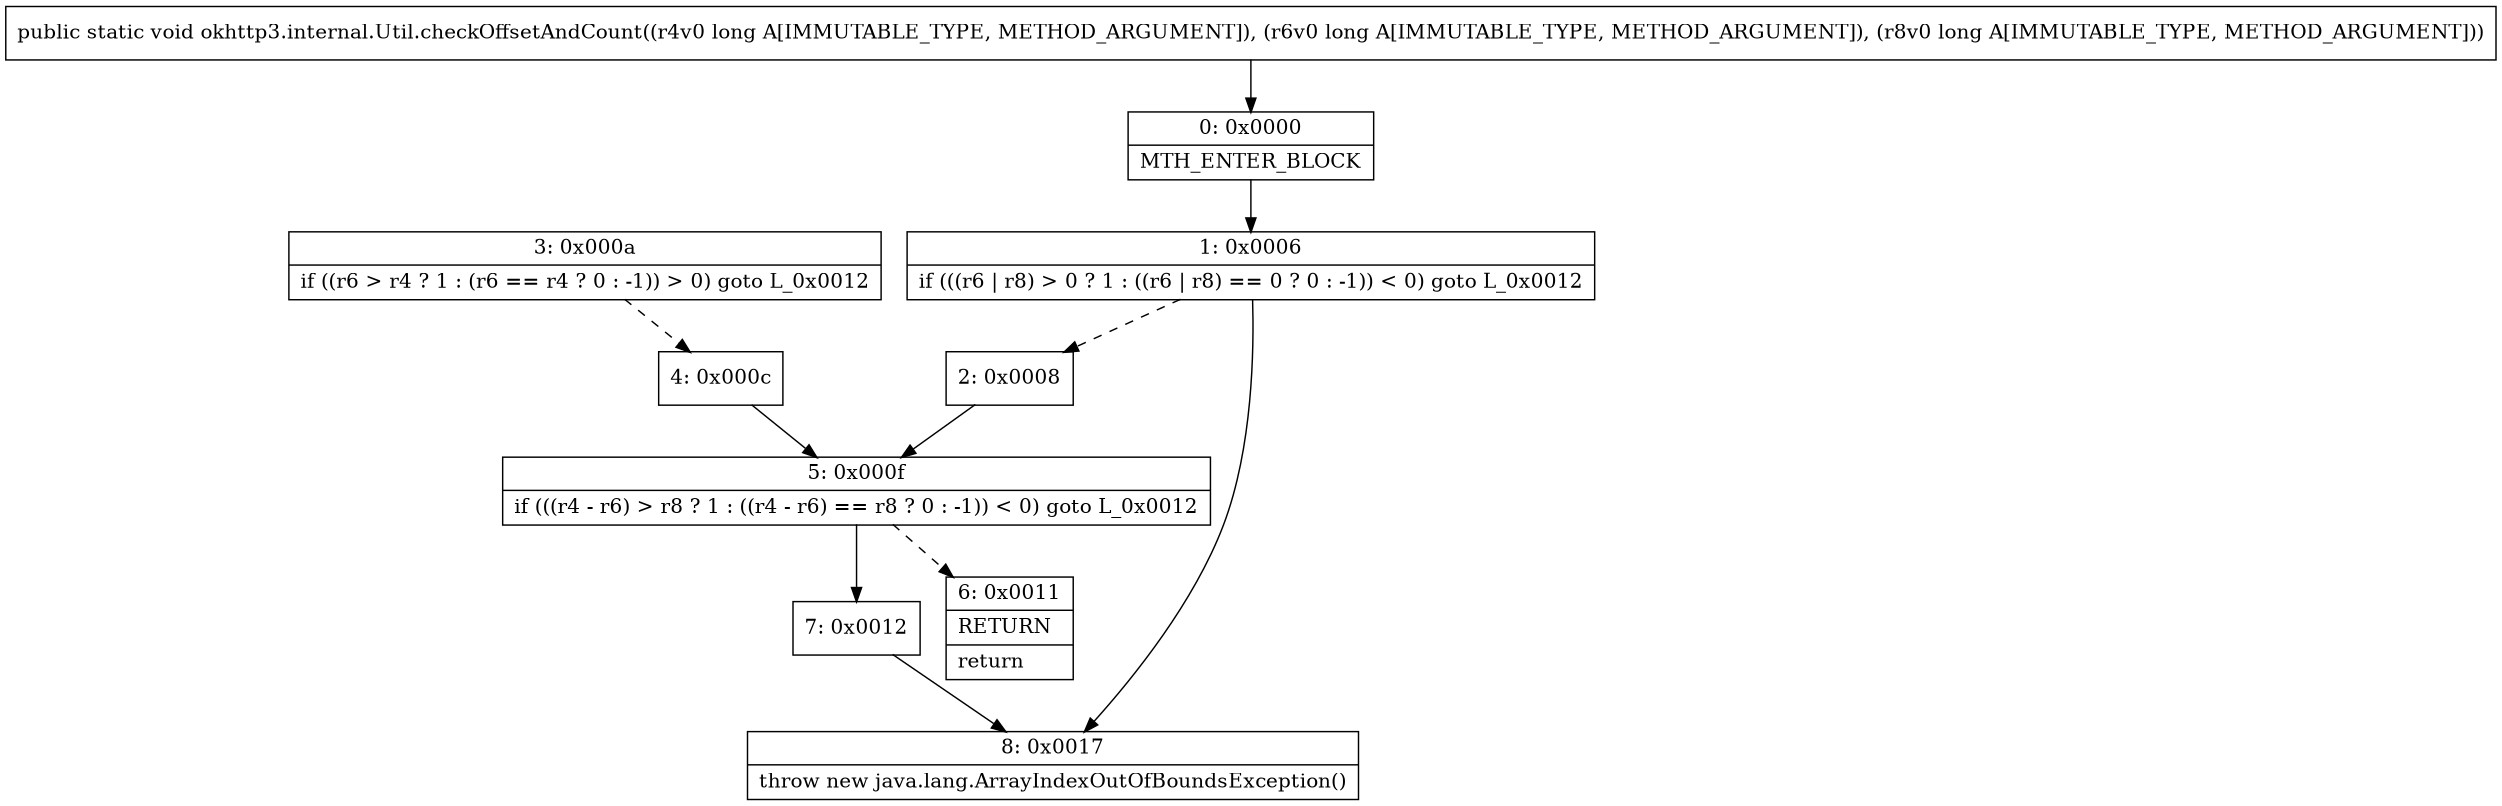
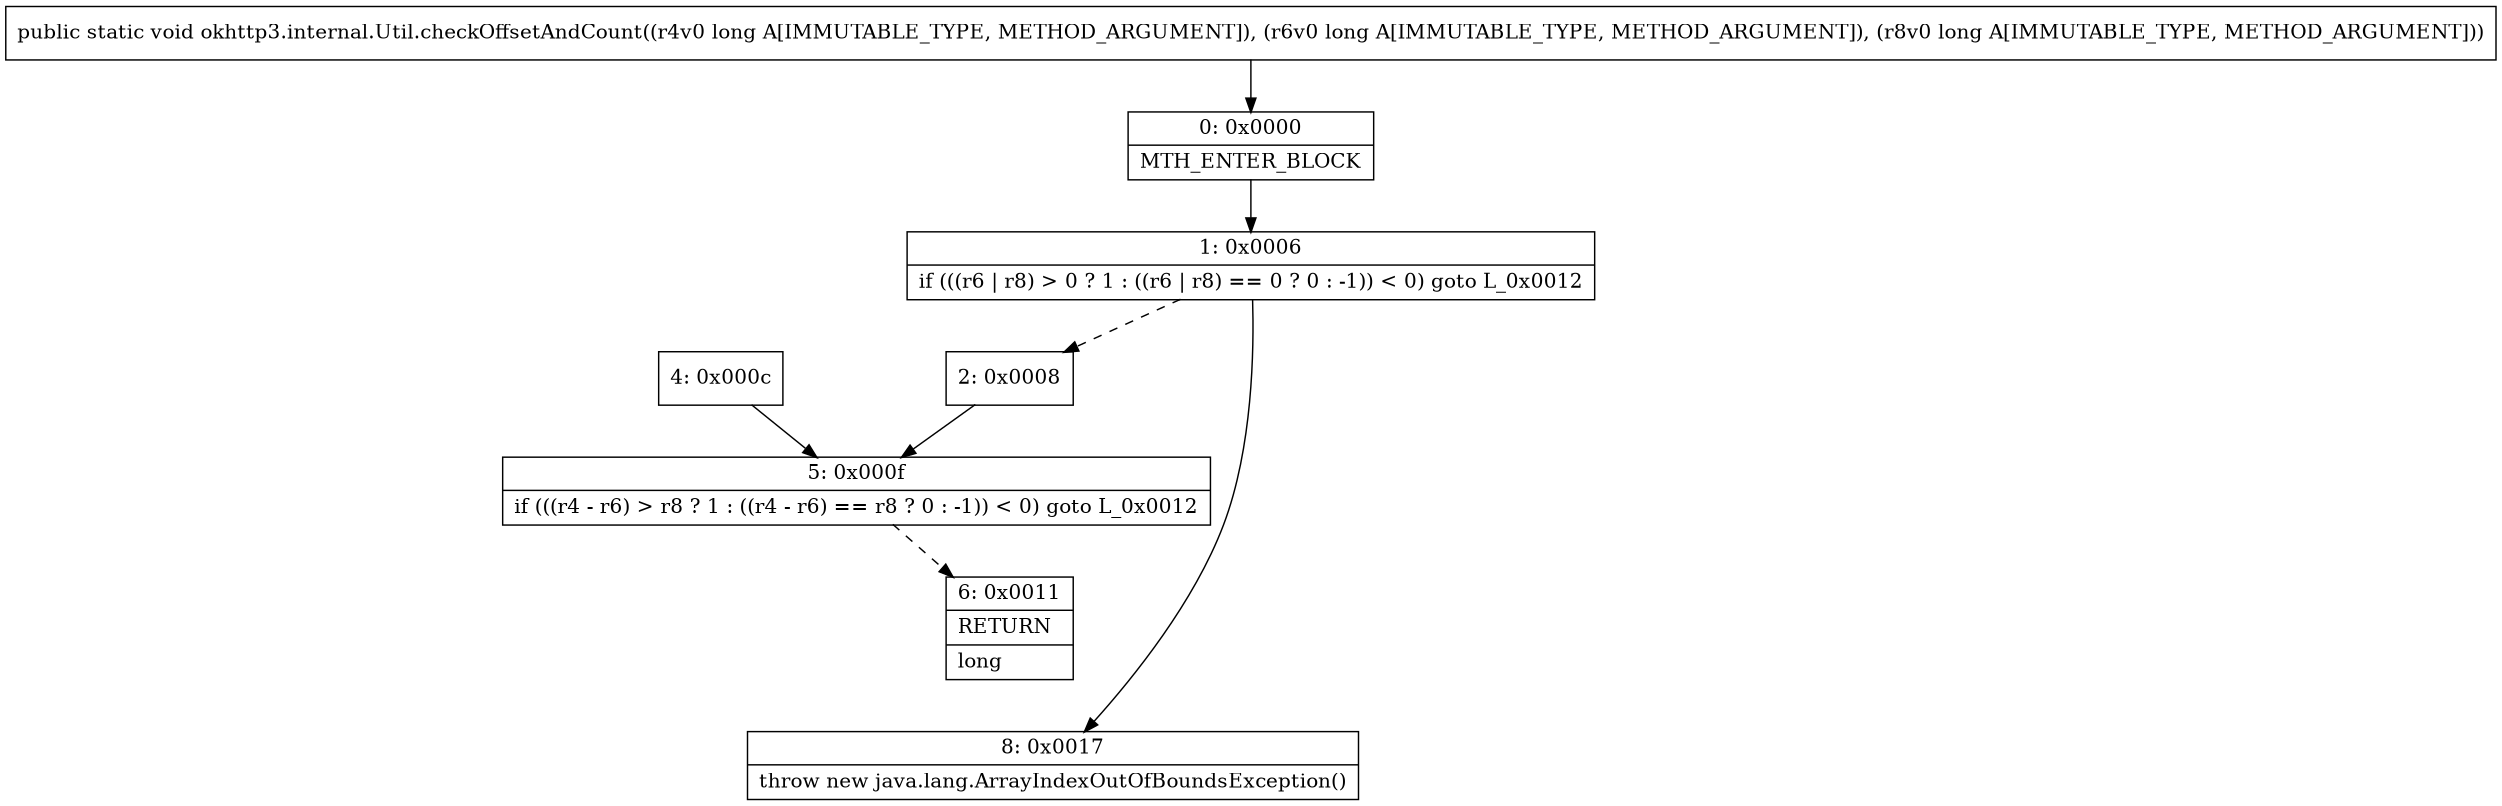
node "3: 0x000a": removed
node "7: 0x0012": removed
node "6: 0x0011": text "return" -> "long"
